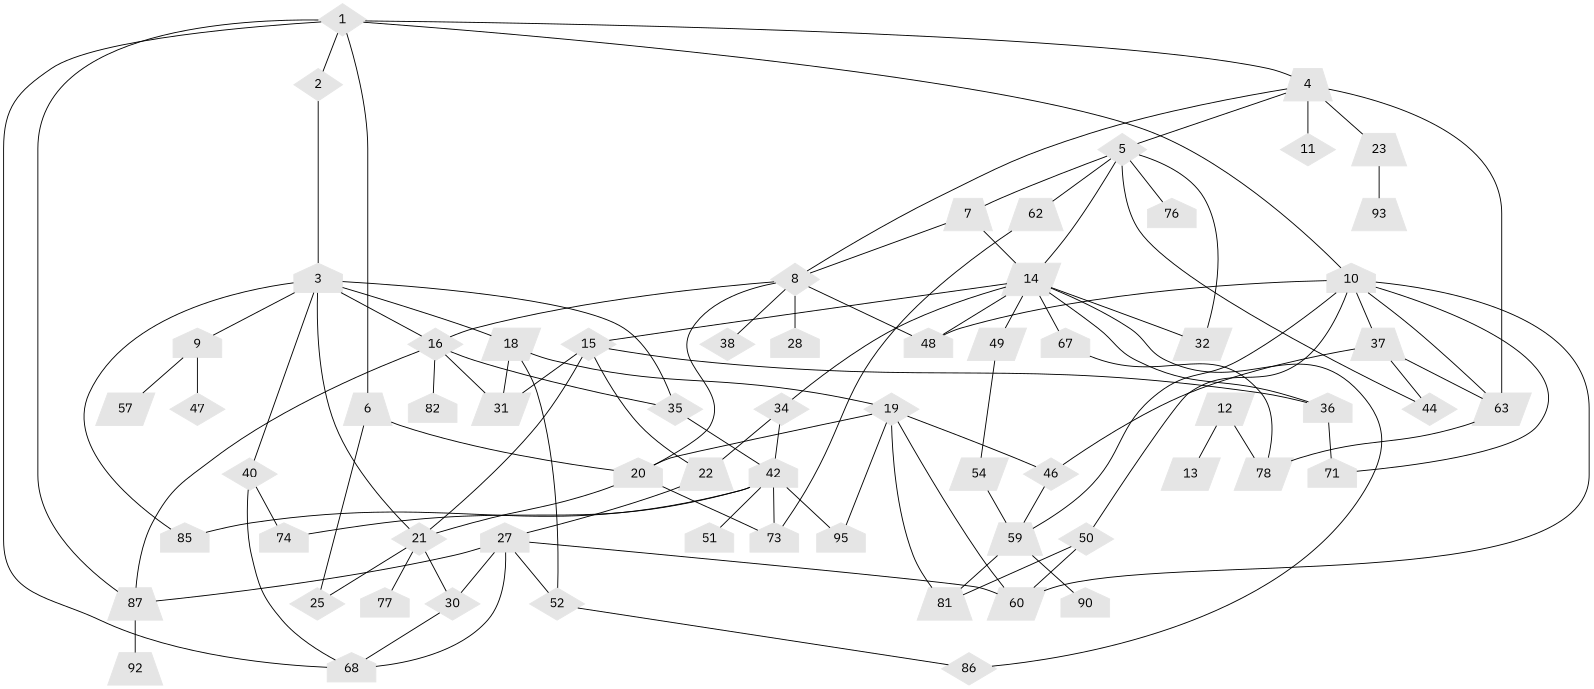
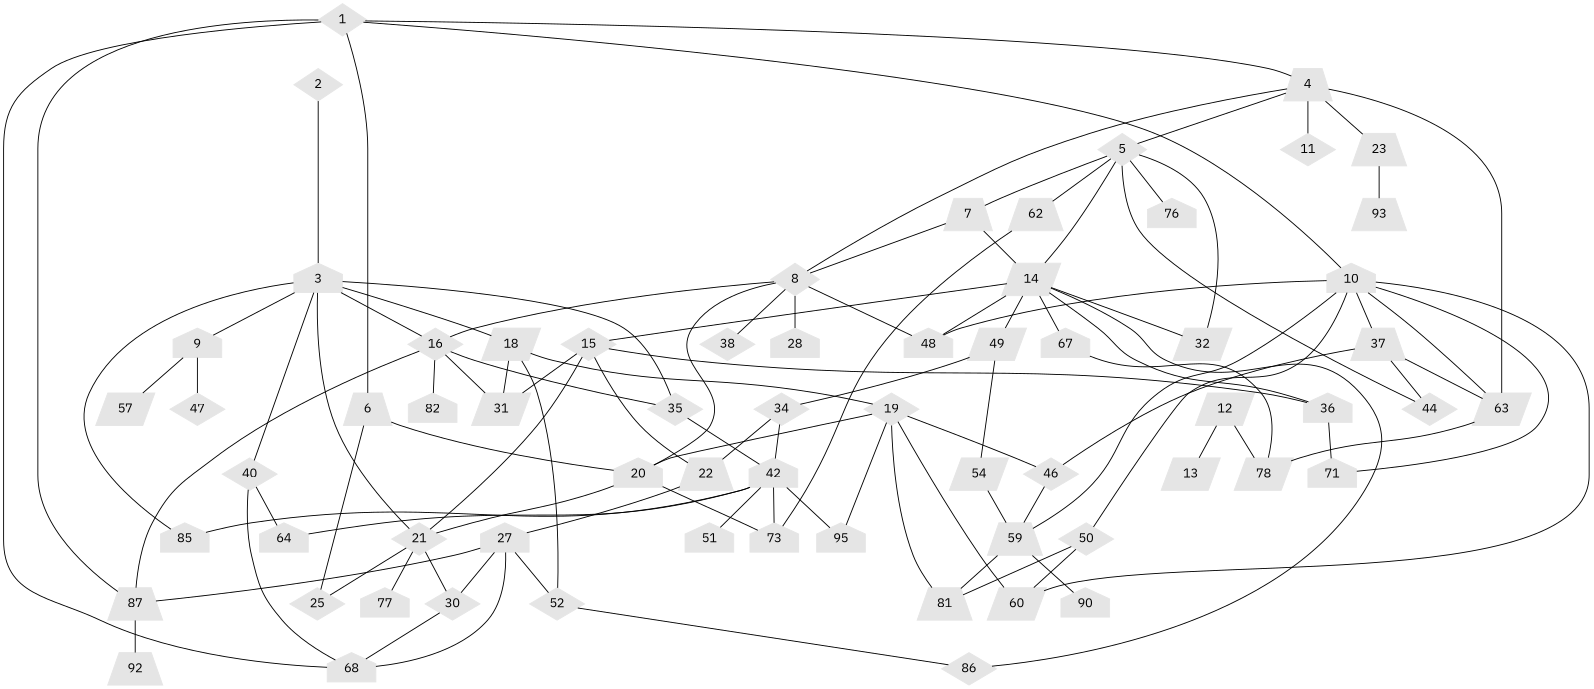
edge "1" -- "2": removed
edge "14" -- "34": now "49" -- "34"
node "74": label "74" -> "64"
edge "27" -- "60": removed
